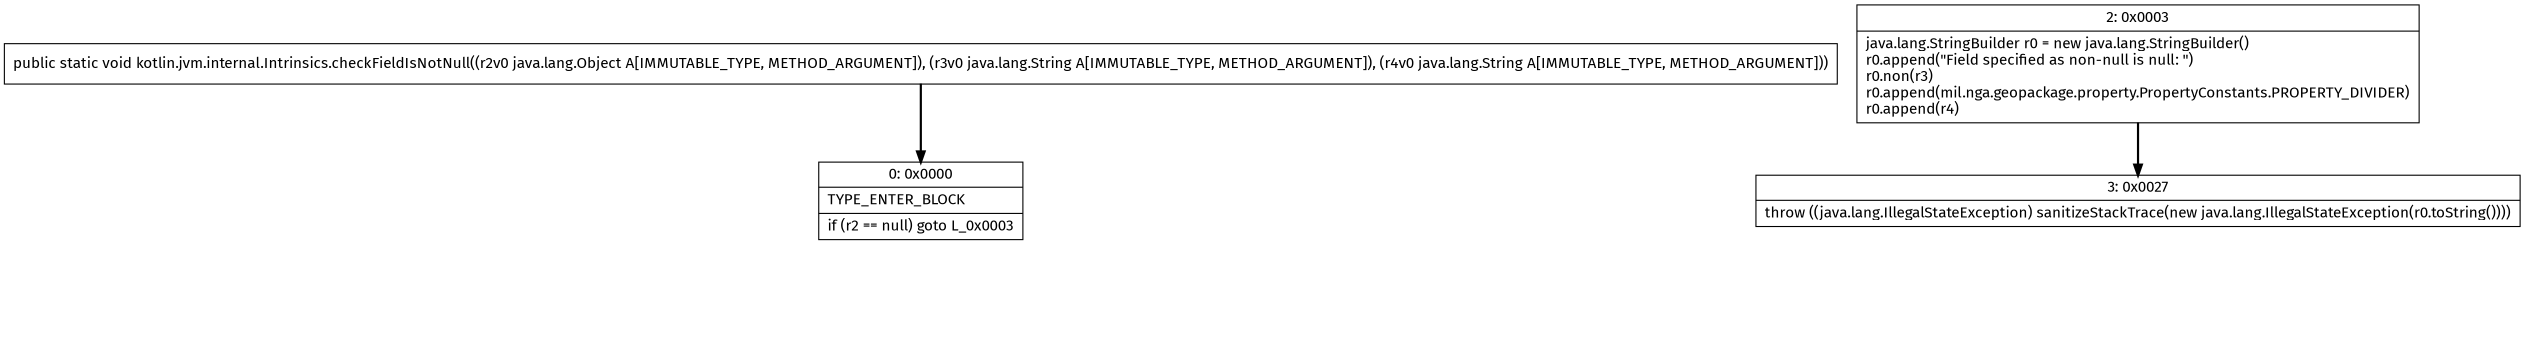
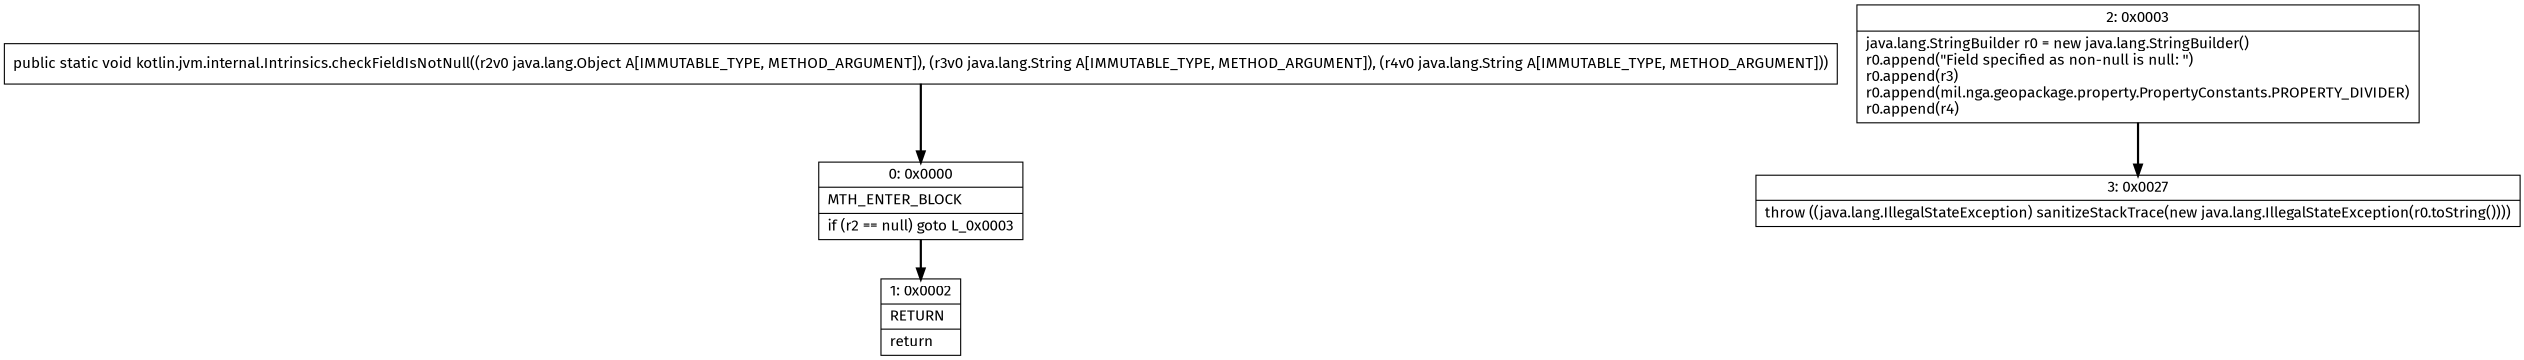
node "2: 0x0003": text "r0.non(r3)" -> "r0.append(r3)"
node "0: 0x0000": text "TYPE_ENTER_BLOCK" -> "MTH_ENTER_BLOCK"
node "1: 0x0002": added
